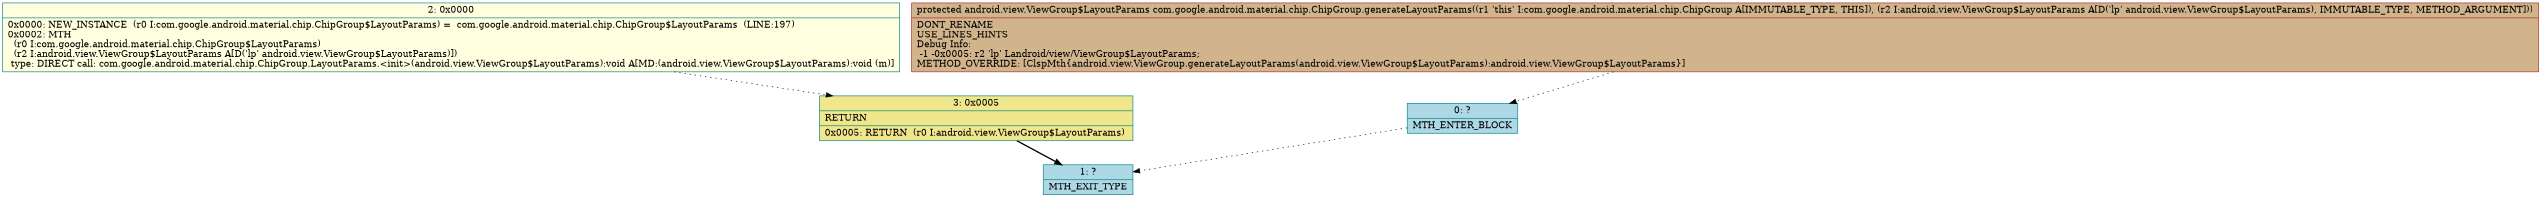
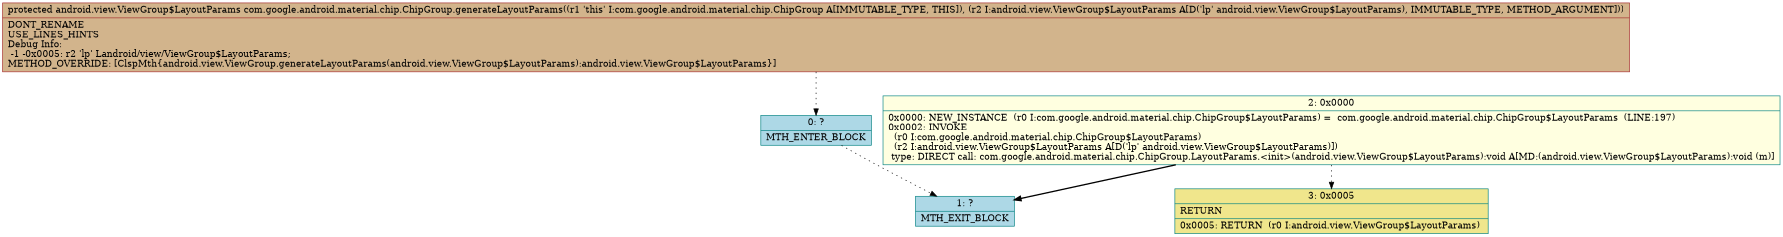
node "2: 0x0000": text "0x0002: MTH" -> "0x0002: INVOKE"
edge "3: 0x0005" -> "1: ?": now "2: 0x0000" -> "1: ?"
node "1: ?": text "MTH_EXIT_TYPE" -> "MTH_EXIT_BLOCK"
